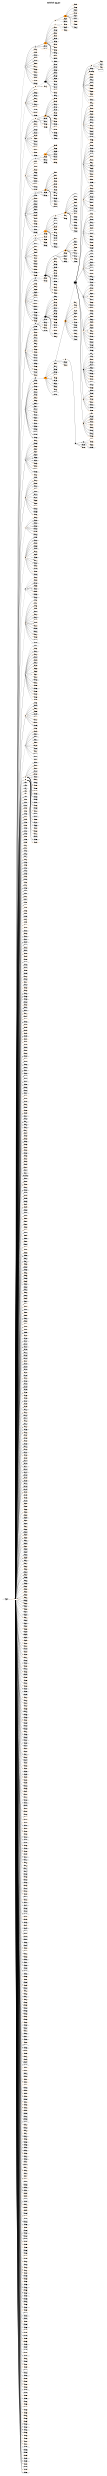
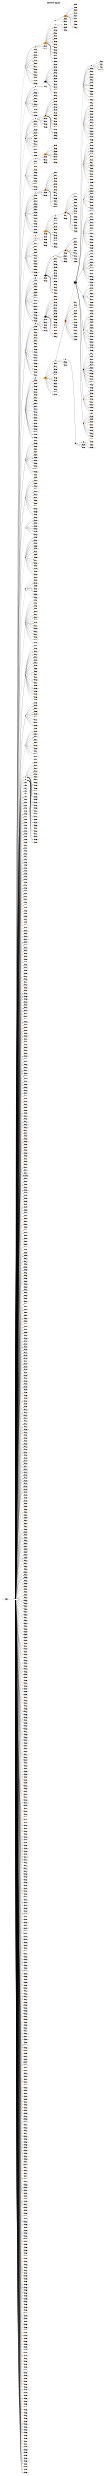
node "germline257": label "germline257" -> "cell257"
